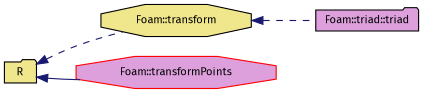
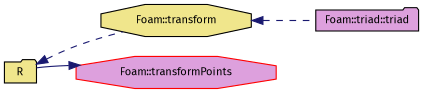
edge "Foam::transformPoints" -> "R": reversed
